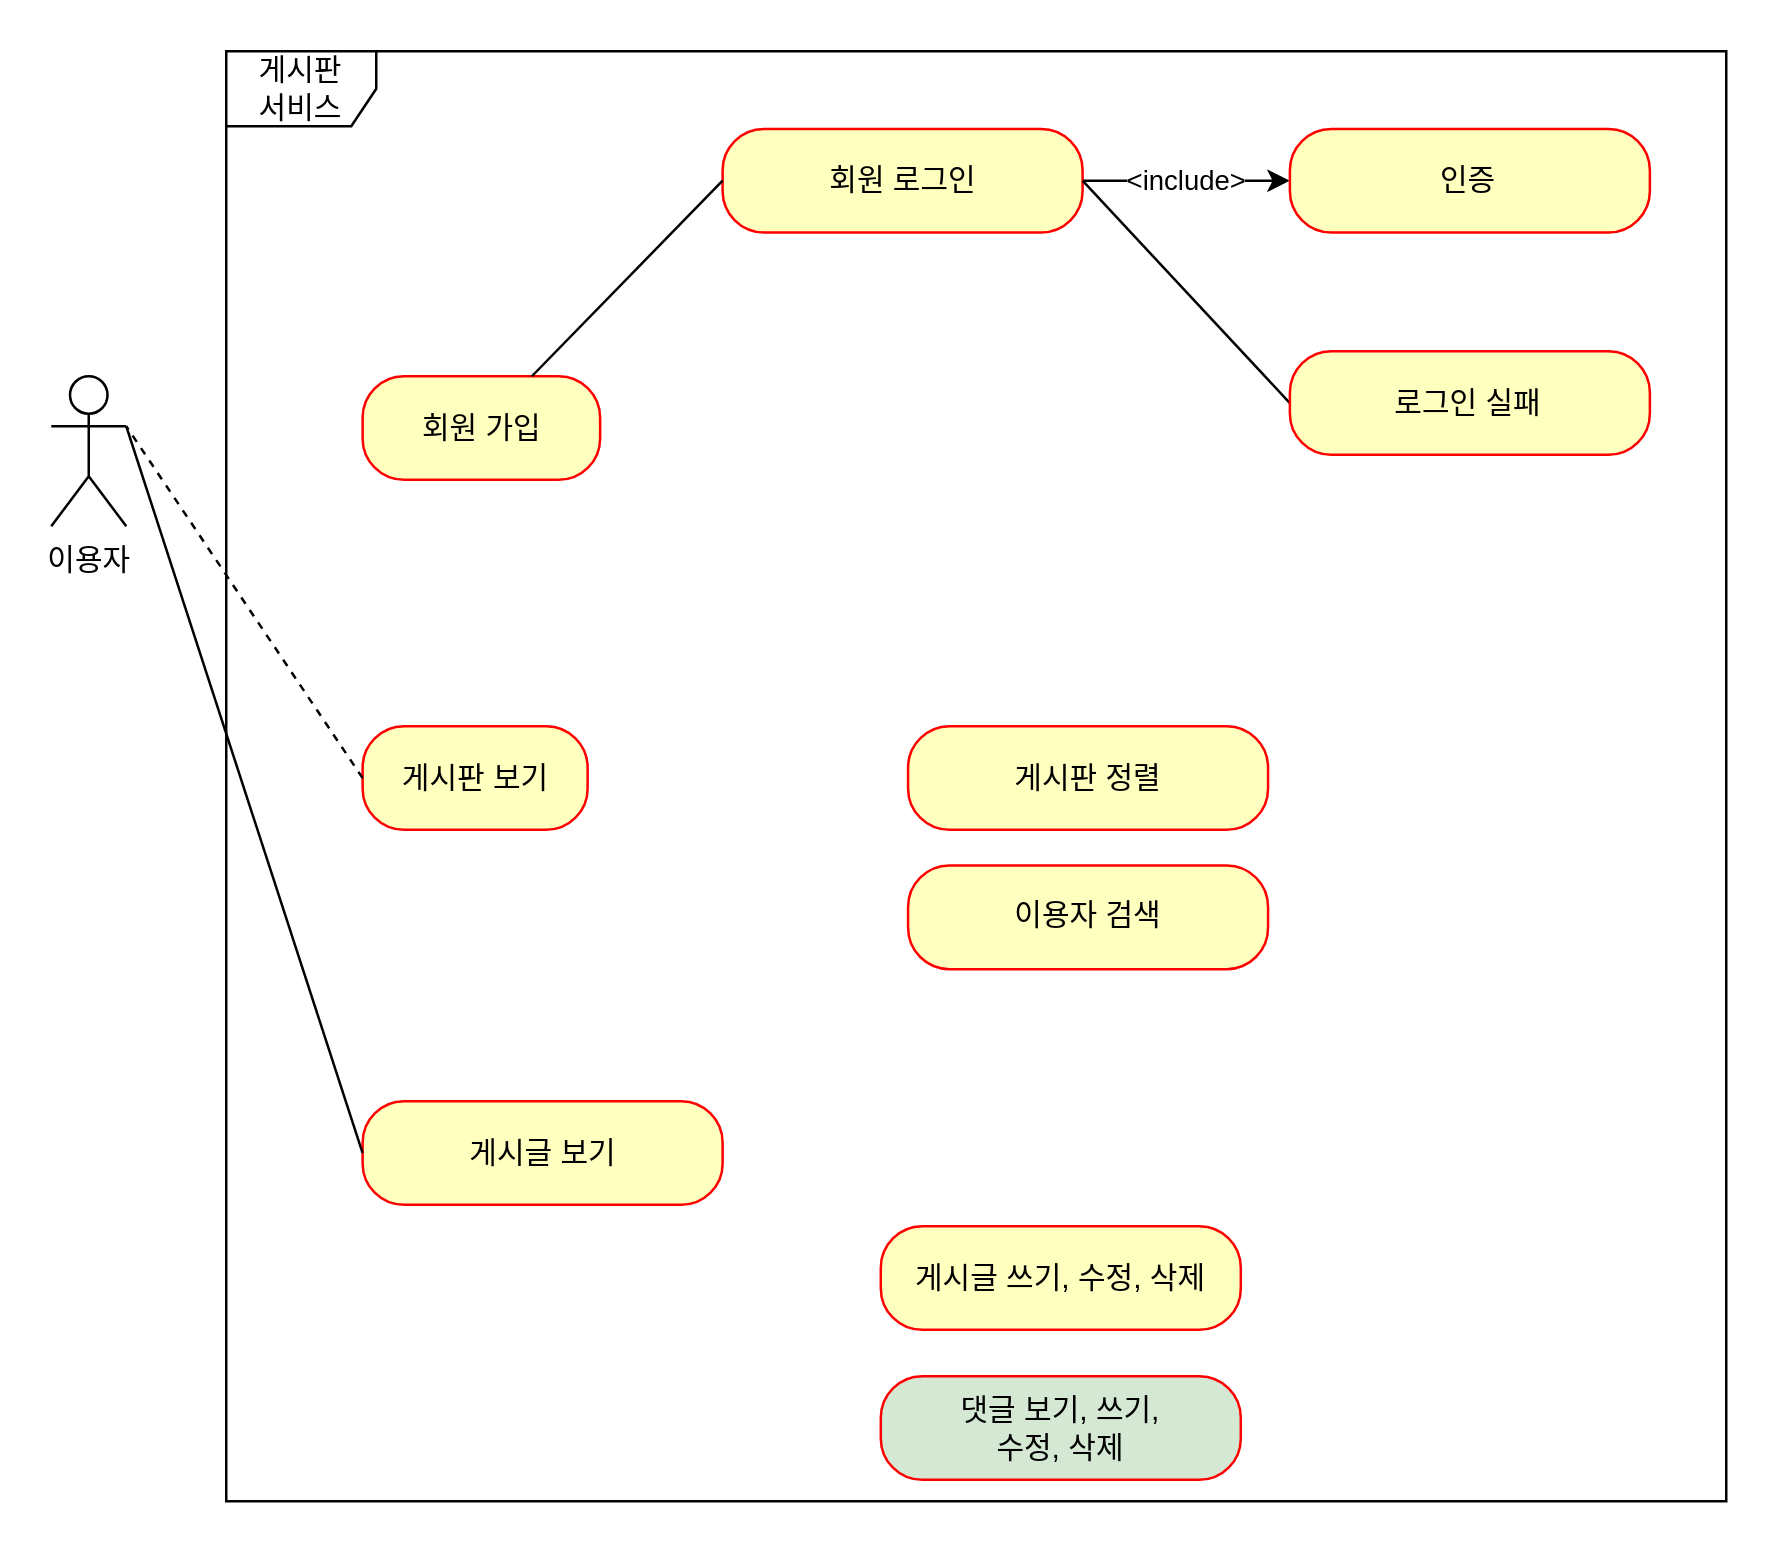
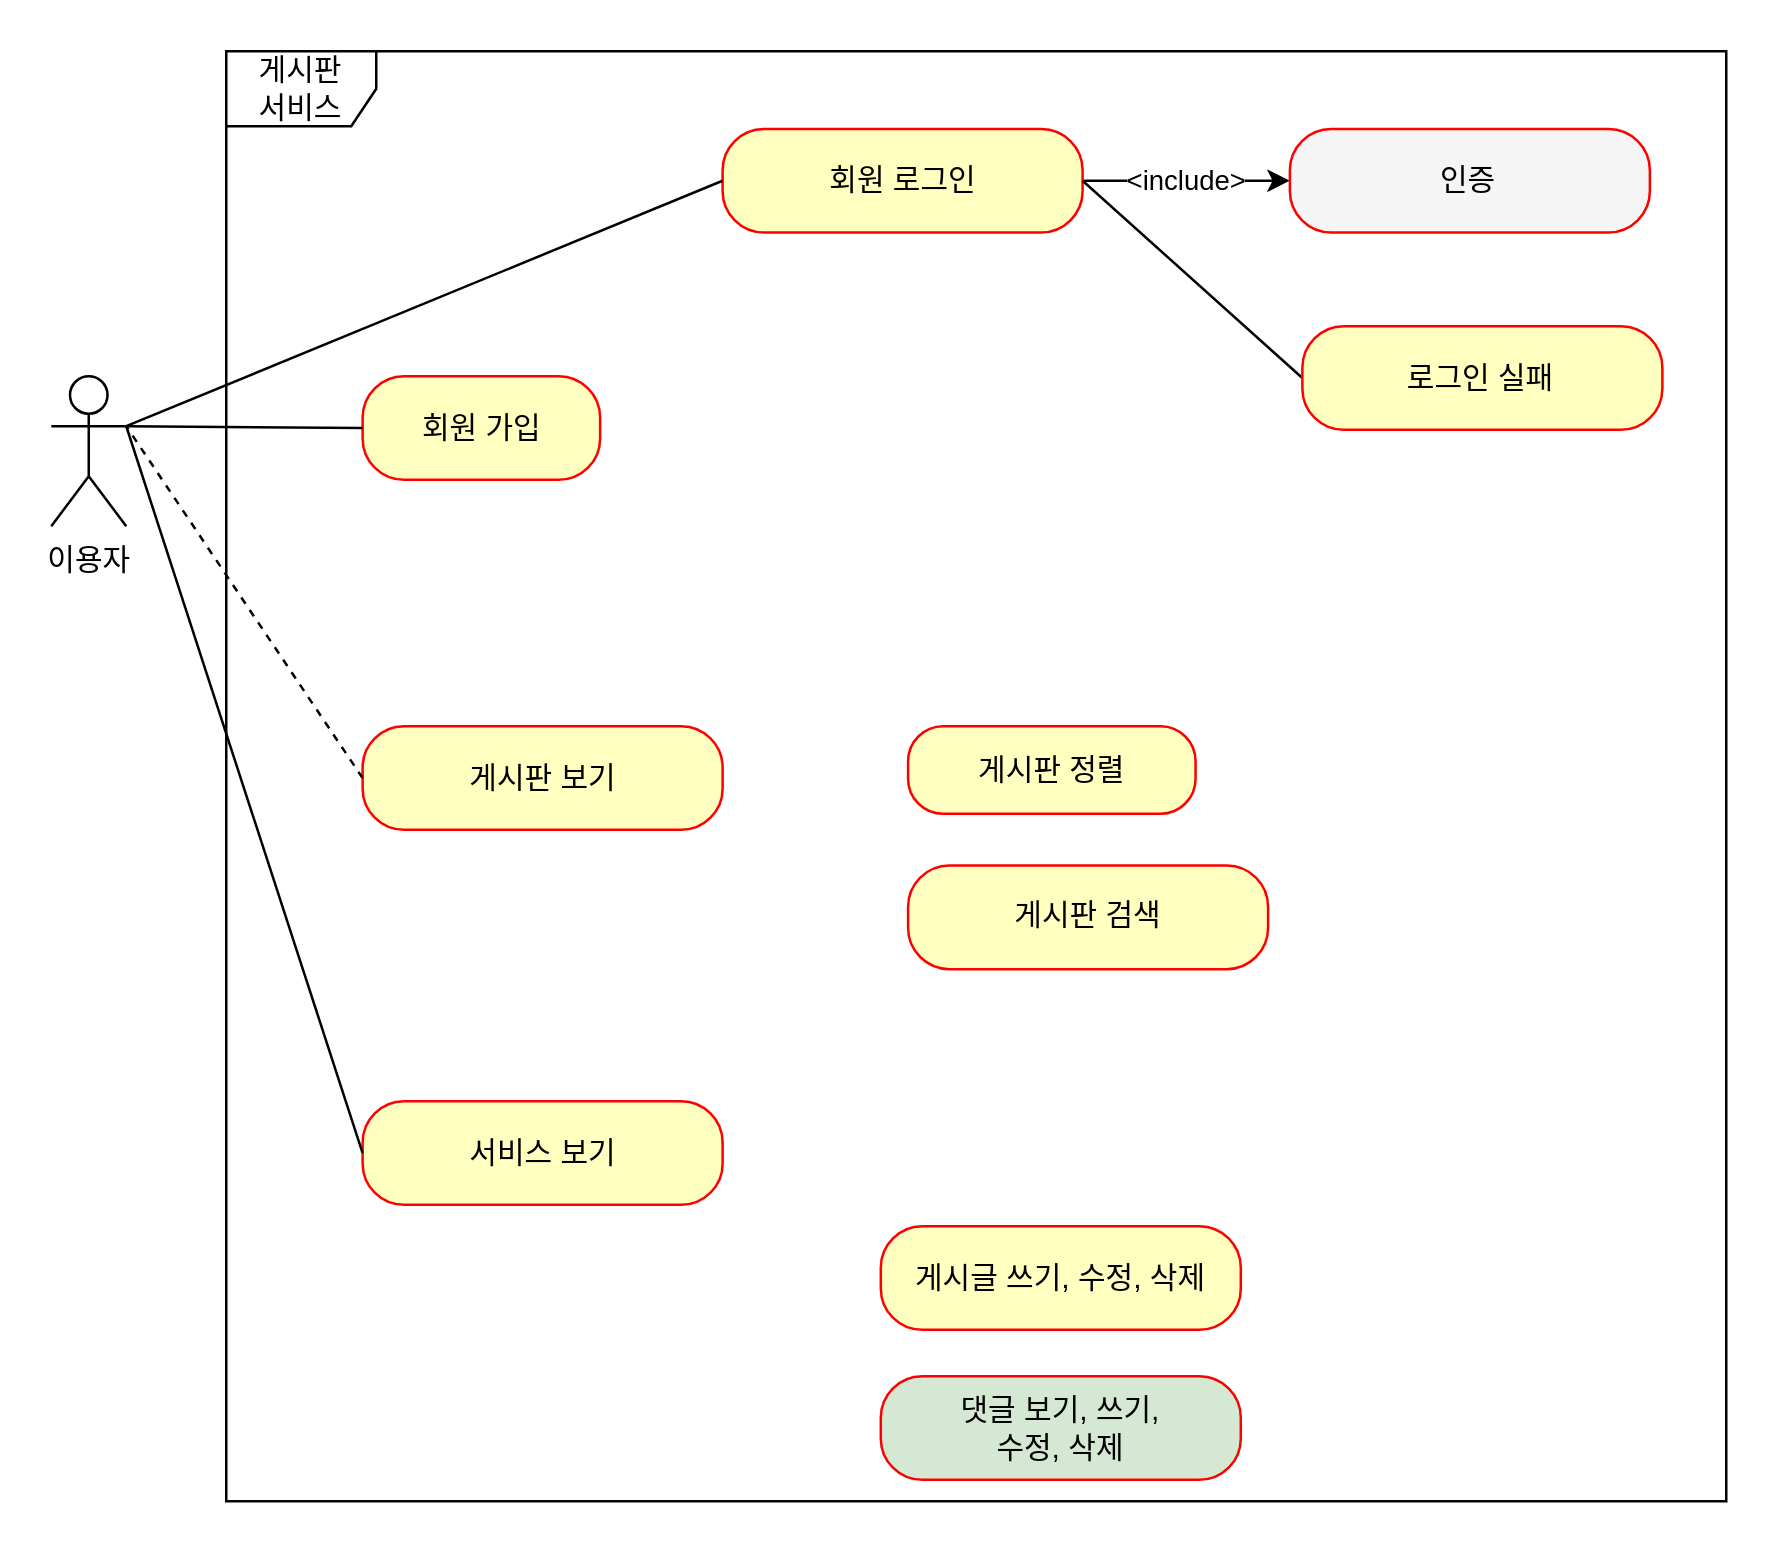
node "인증": fillcolor #ffffc0 -> #f5f5f5
edge "회원 로그인" -- "회원 가입": now "회원 로그인" -- "이용자"
node "로그인 실패": moved (1470, 403) -> (1482, 378)
edge "회원 가입" -- "이용자": added
node "게시판 보기": size 225x104 -> 360x104
node "게시판 정렬": size 360x104 -> 288x88
node "이용자 검색": label "이용자 검색" -> "게시판 검색"
node "게시글 보기": label "게시글 보기" -> "서비스 보기"
